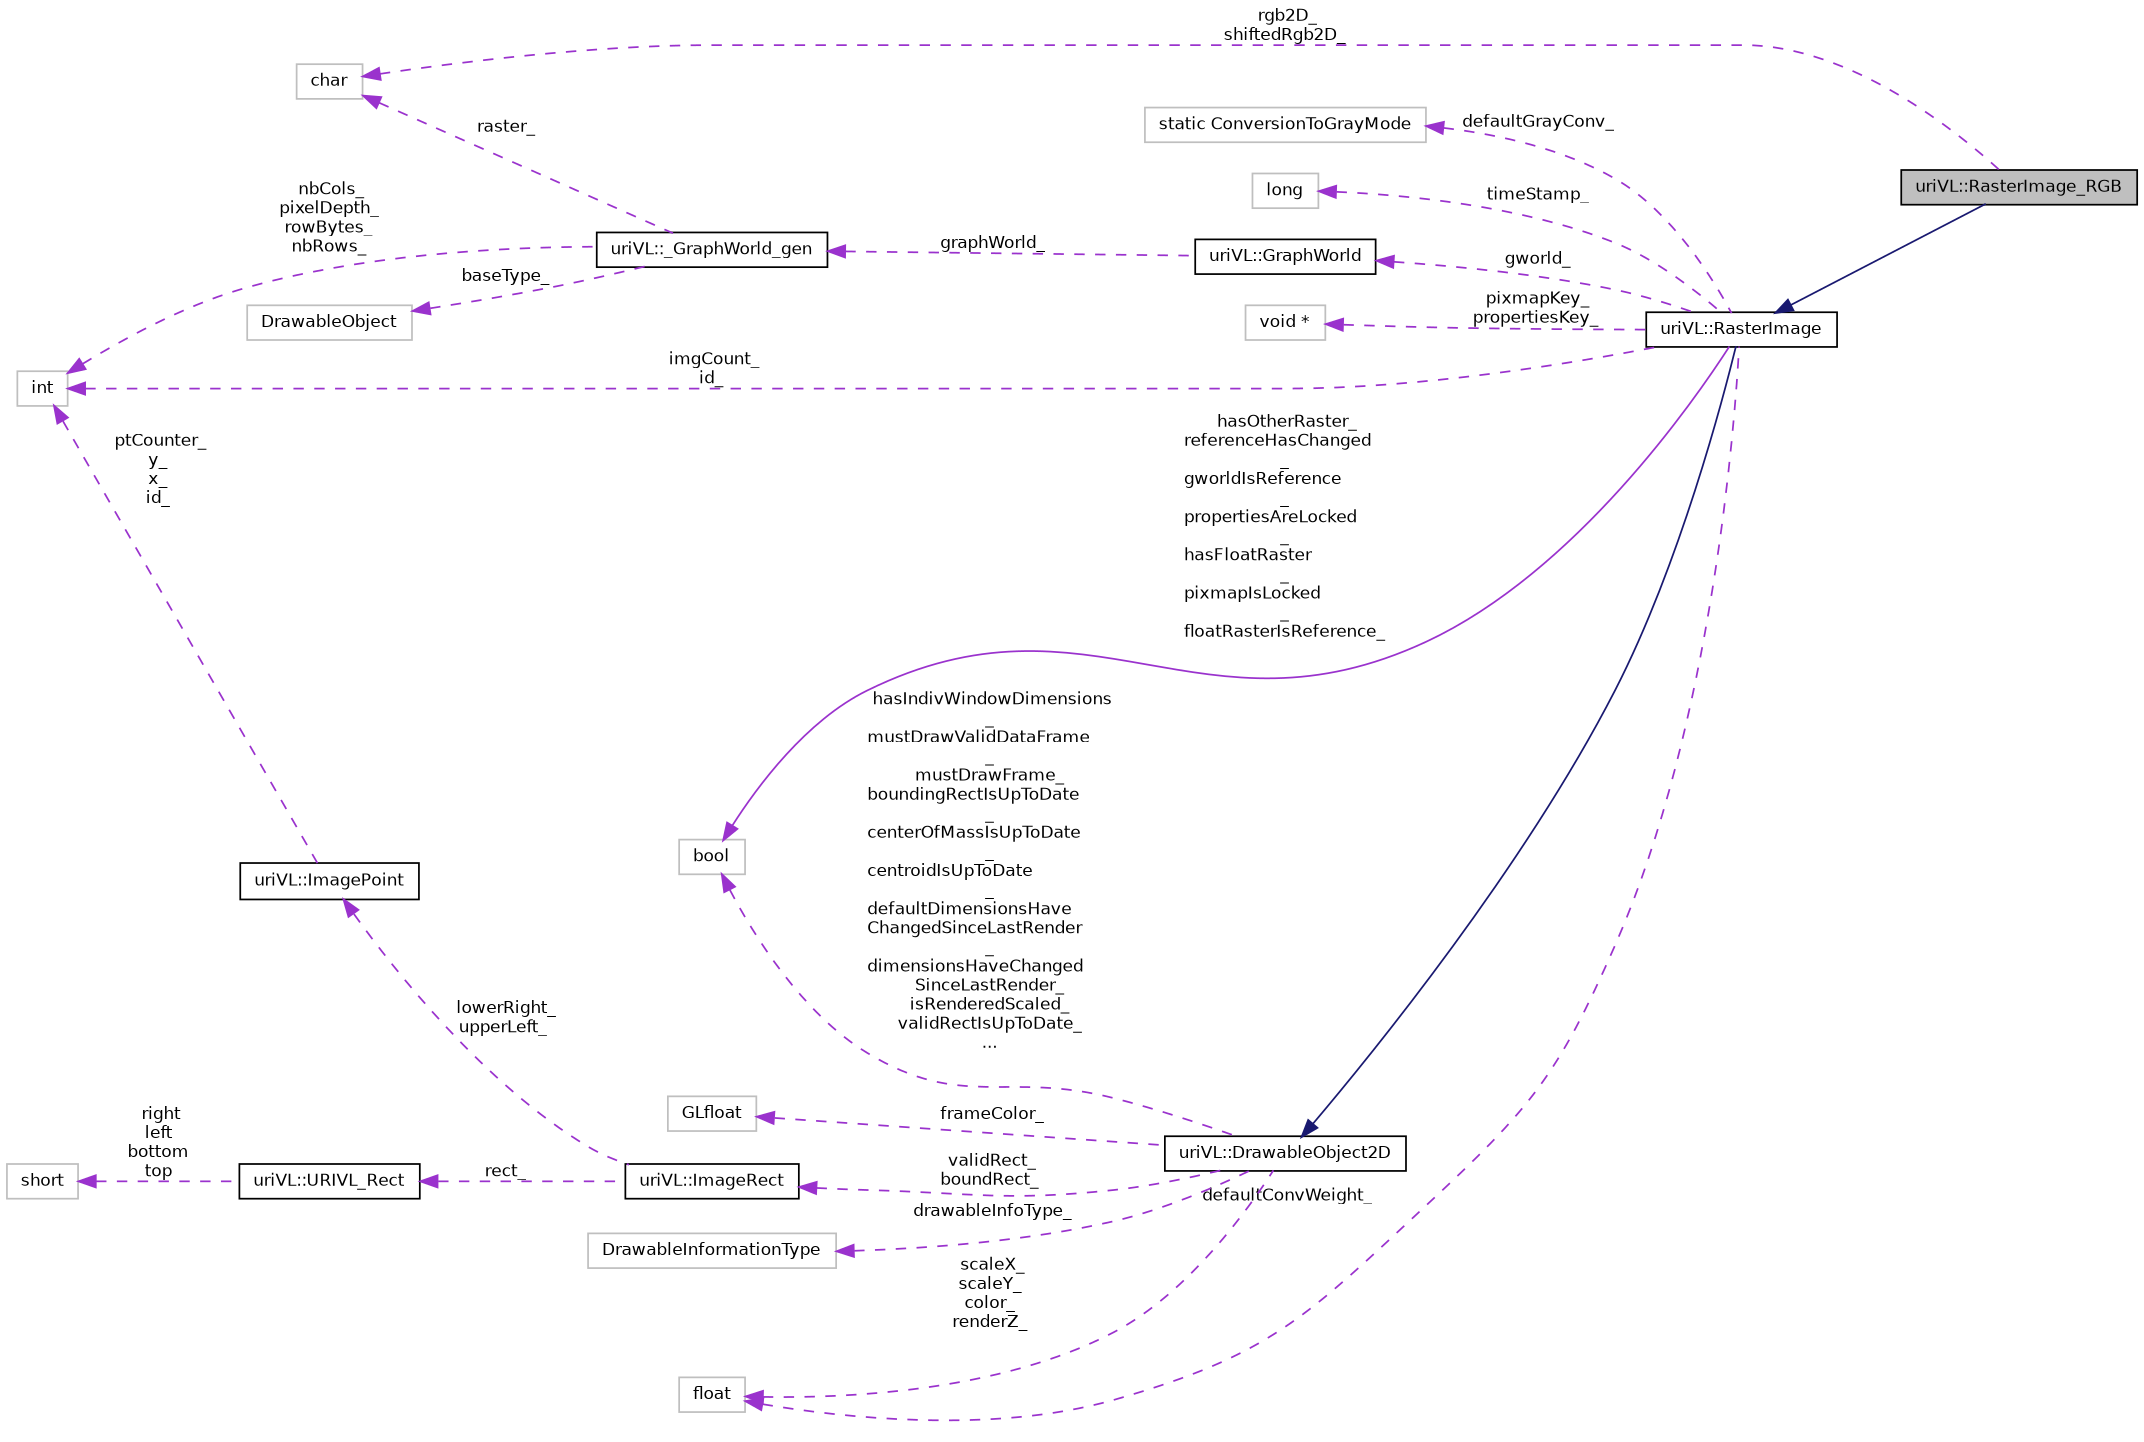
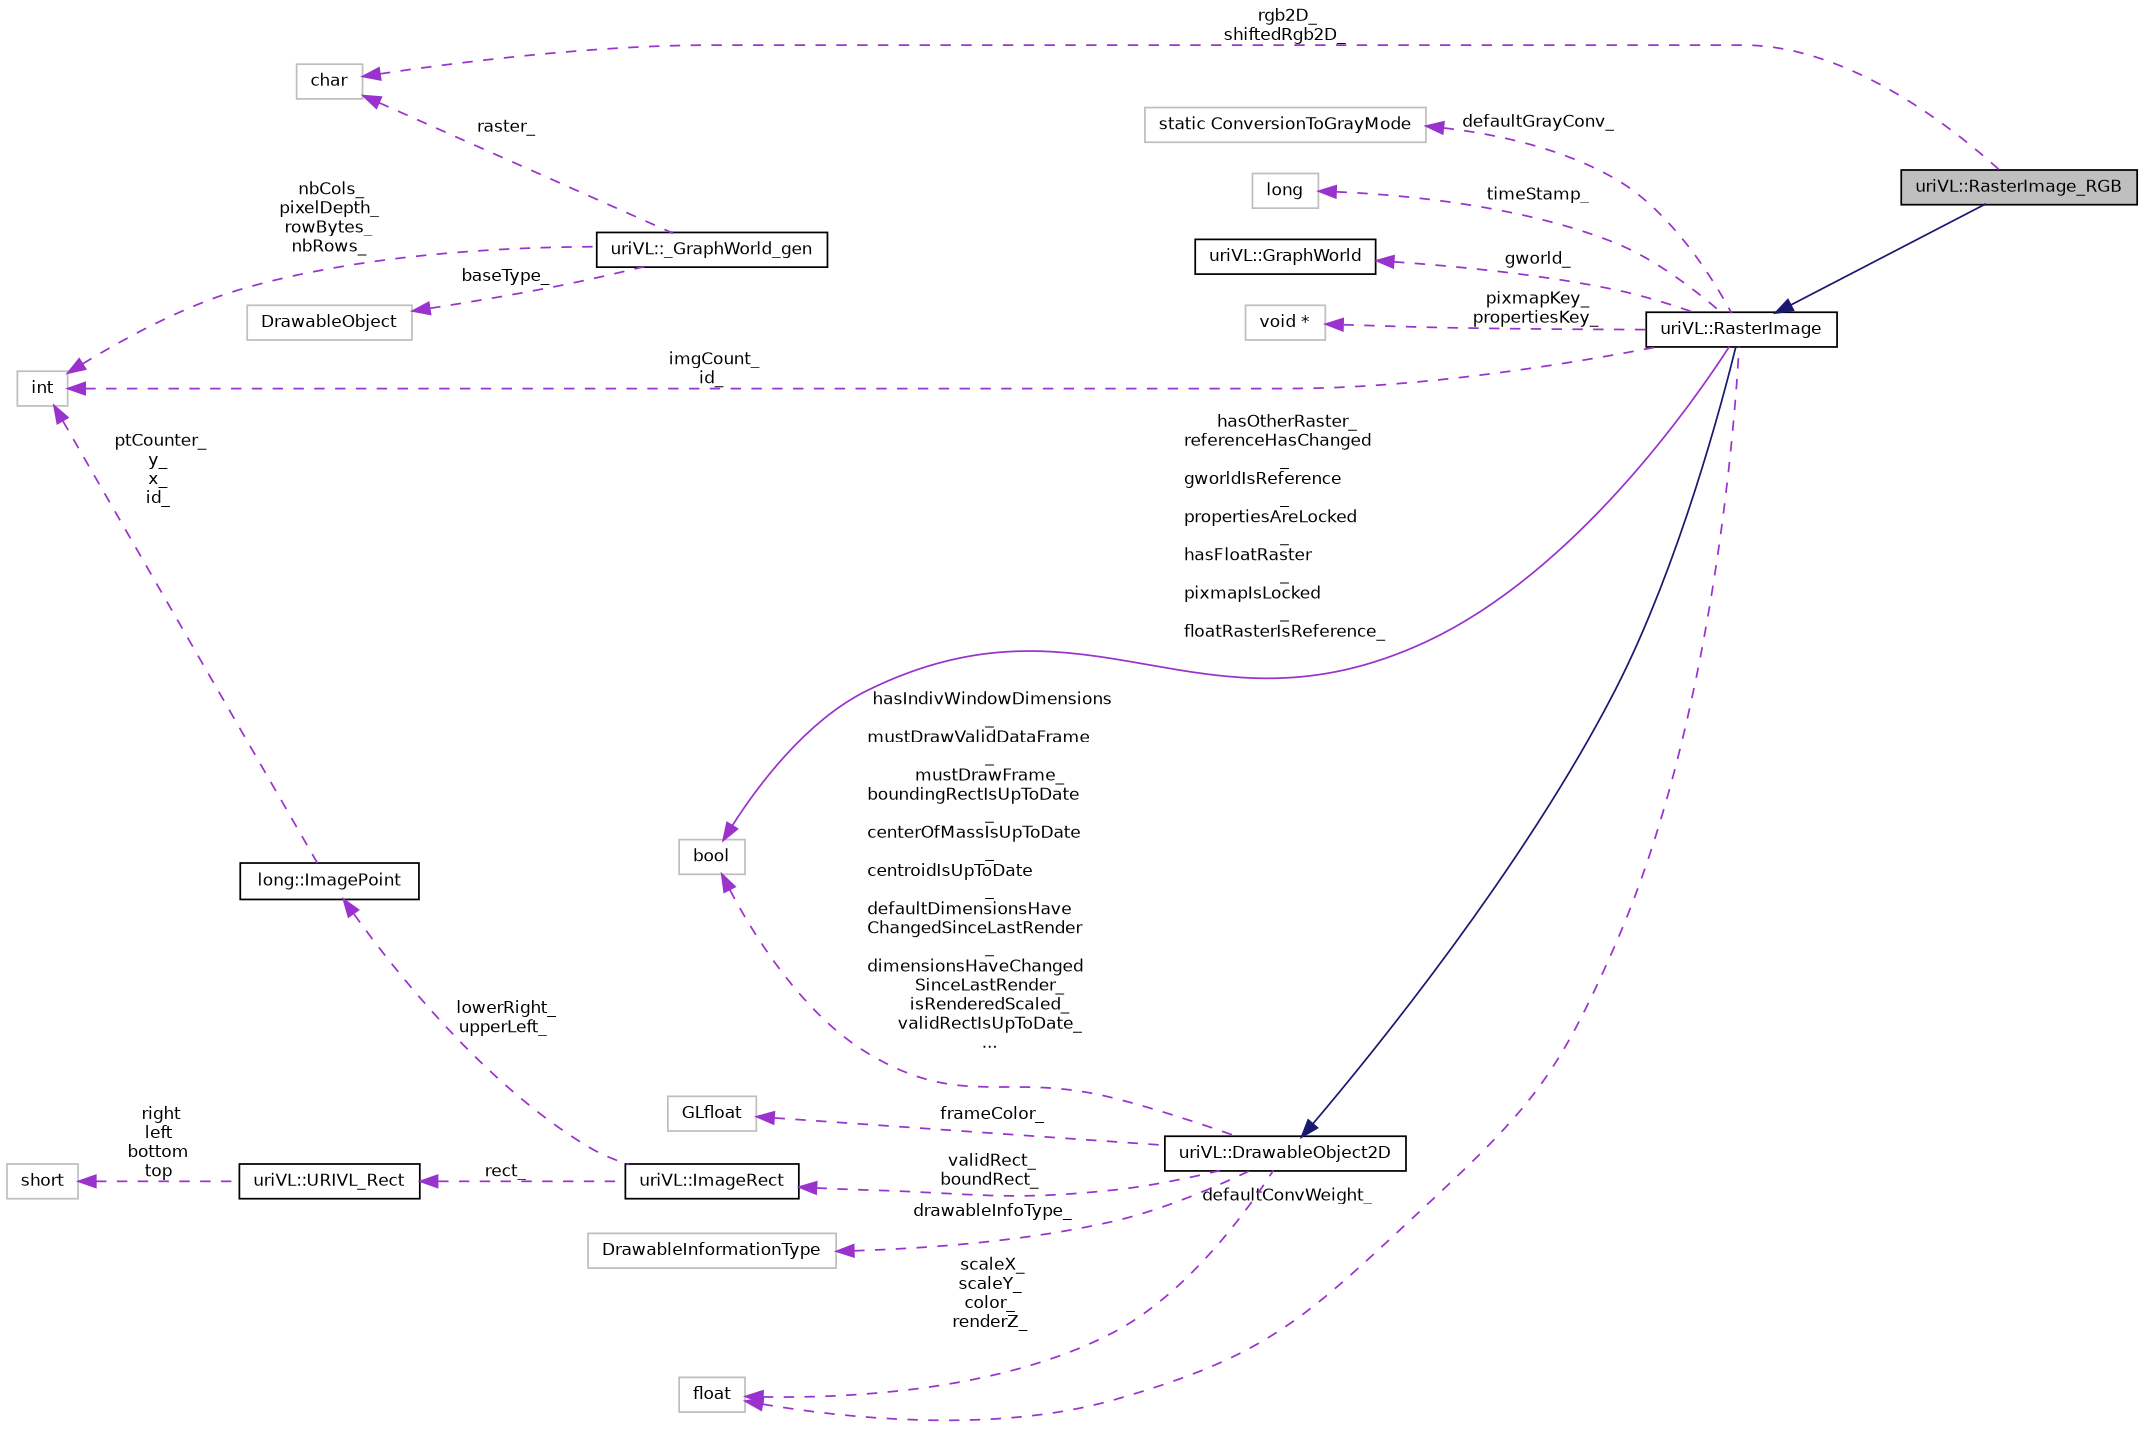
edge "uriVL::GraphWorld" -> "uriVL::_GraphWorld_gen": removed, label "graphWorld_"
node "uriVL::ImagePoint": label "uriVL::ImagePoint" -> "long::ImagePoint"
